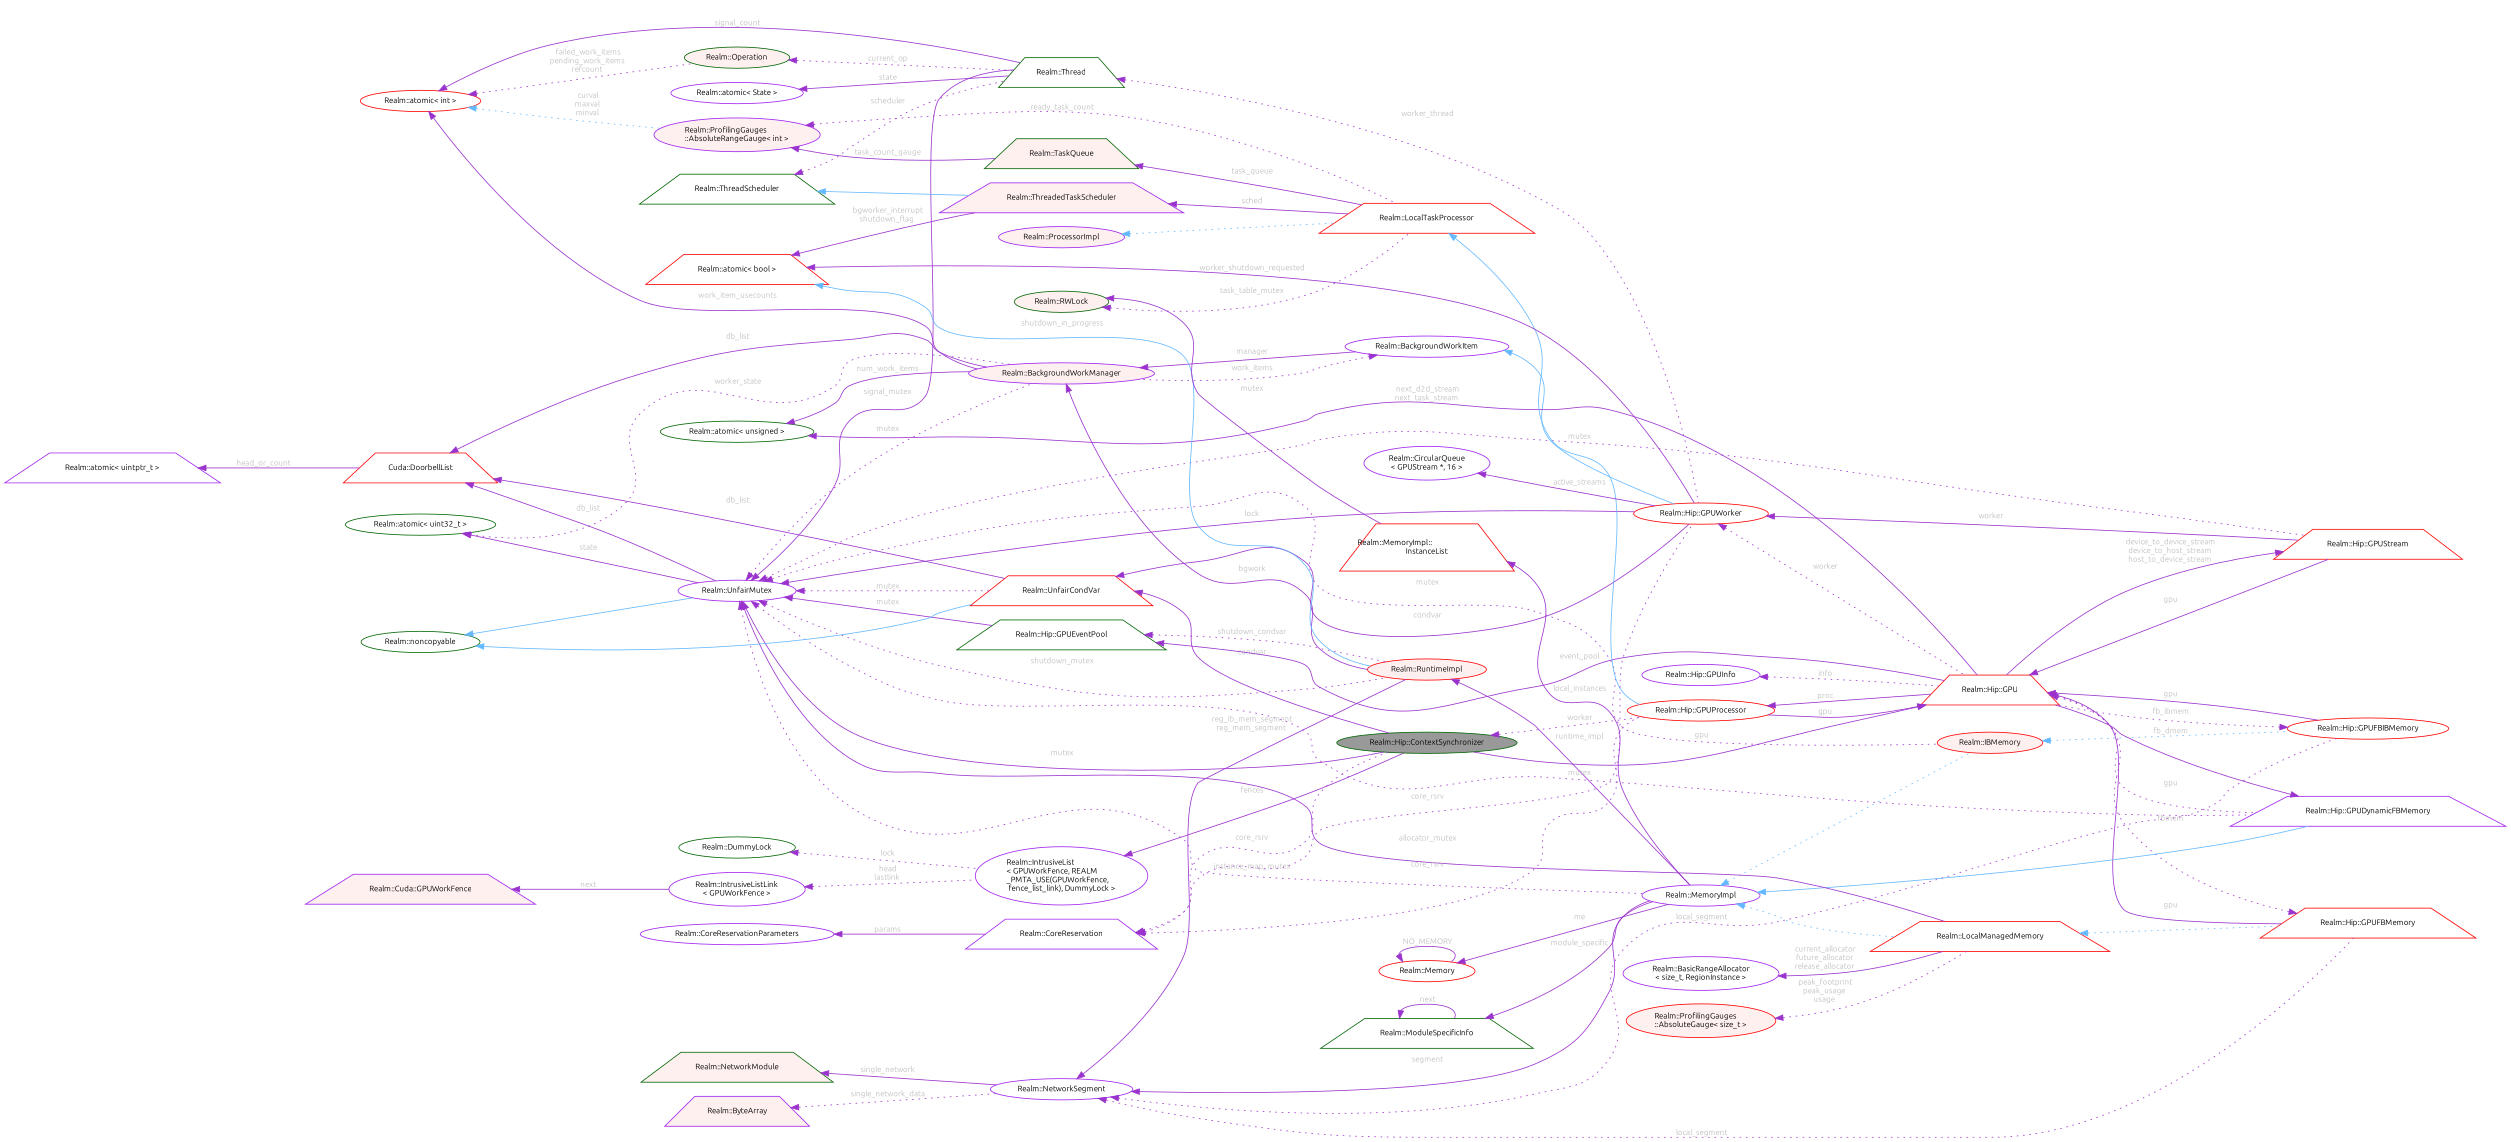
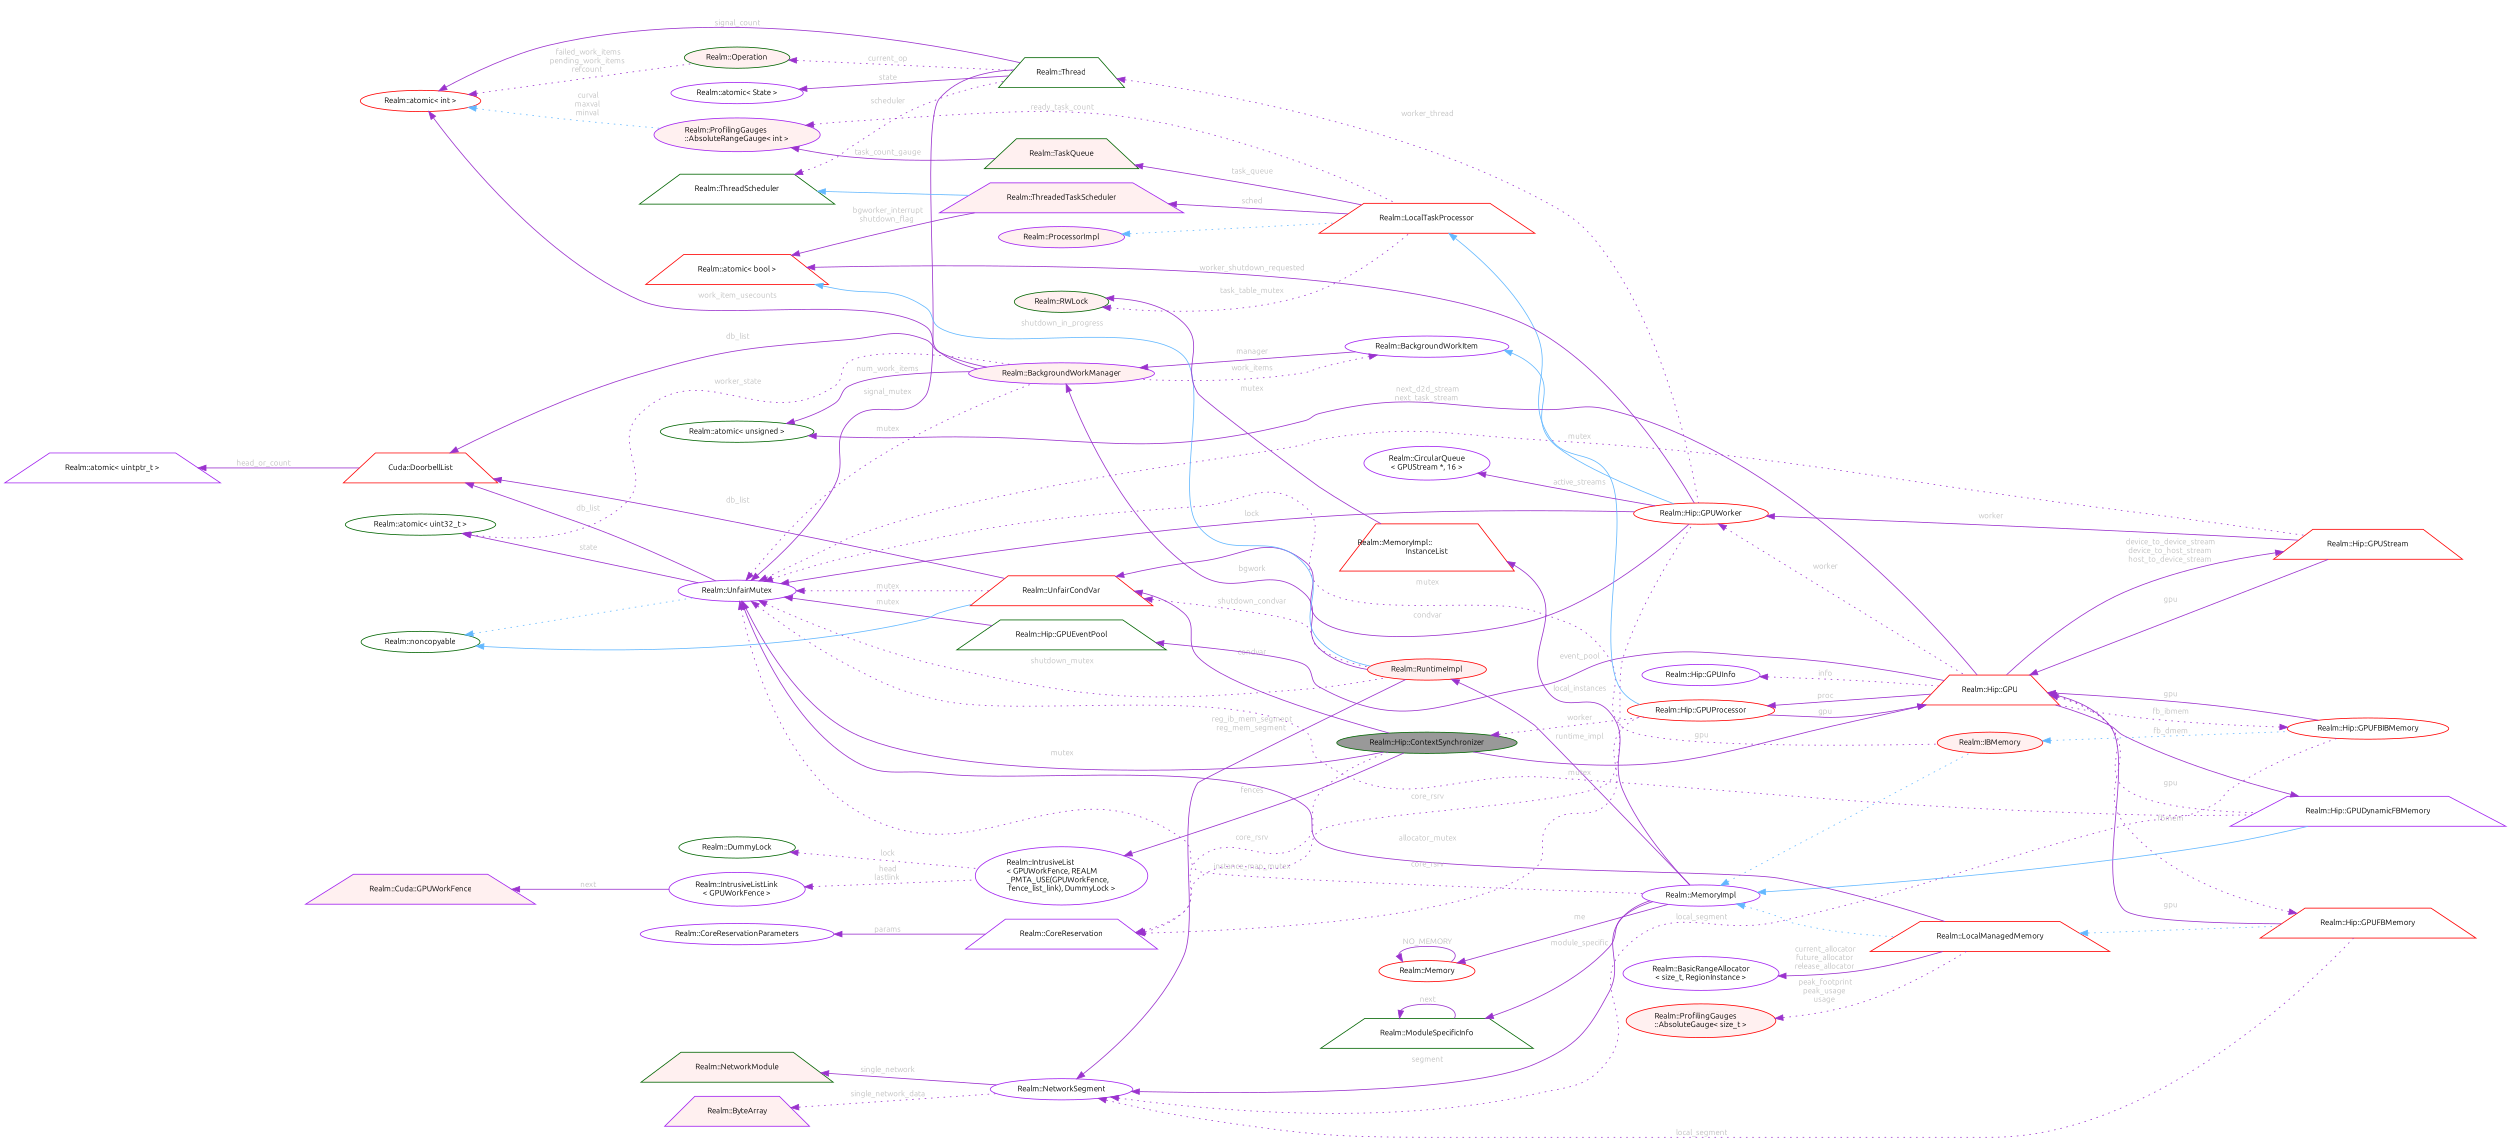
edge "Realm::UnfairMutex" -> "Realm::noncopyable": style solid -> dotted
edge "Realm::RuntimeImpl" -> "Realm::Hip::GPUEventPool": now "Realm::RuntimeImpl" -> "Realm::UnfairCondVar"
